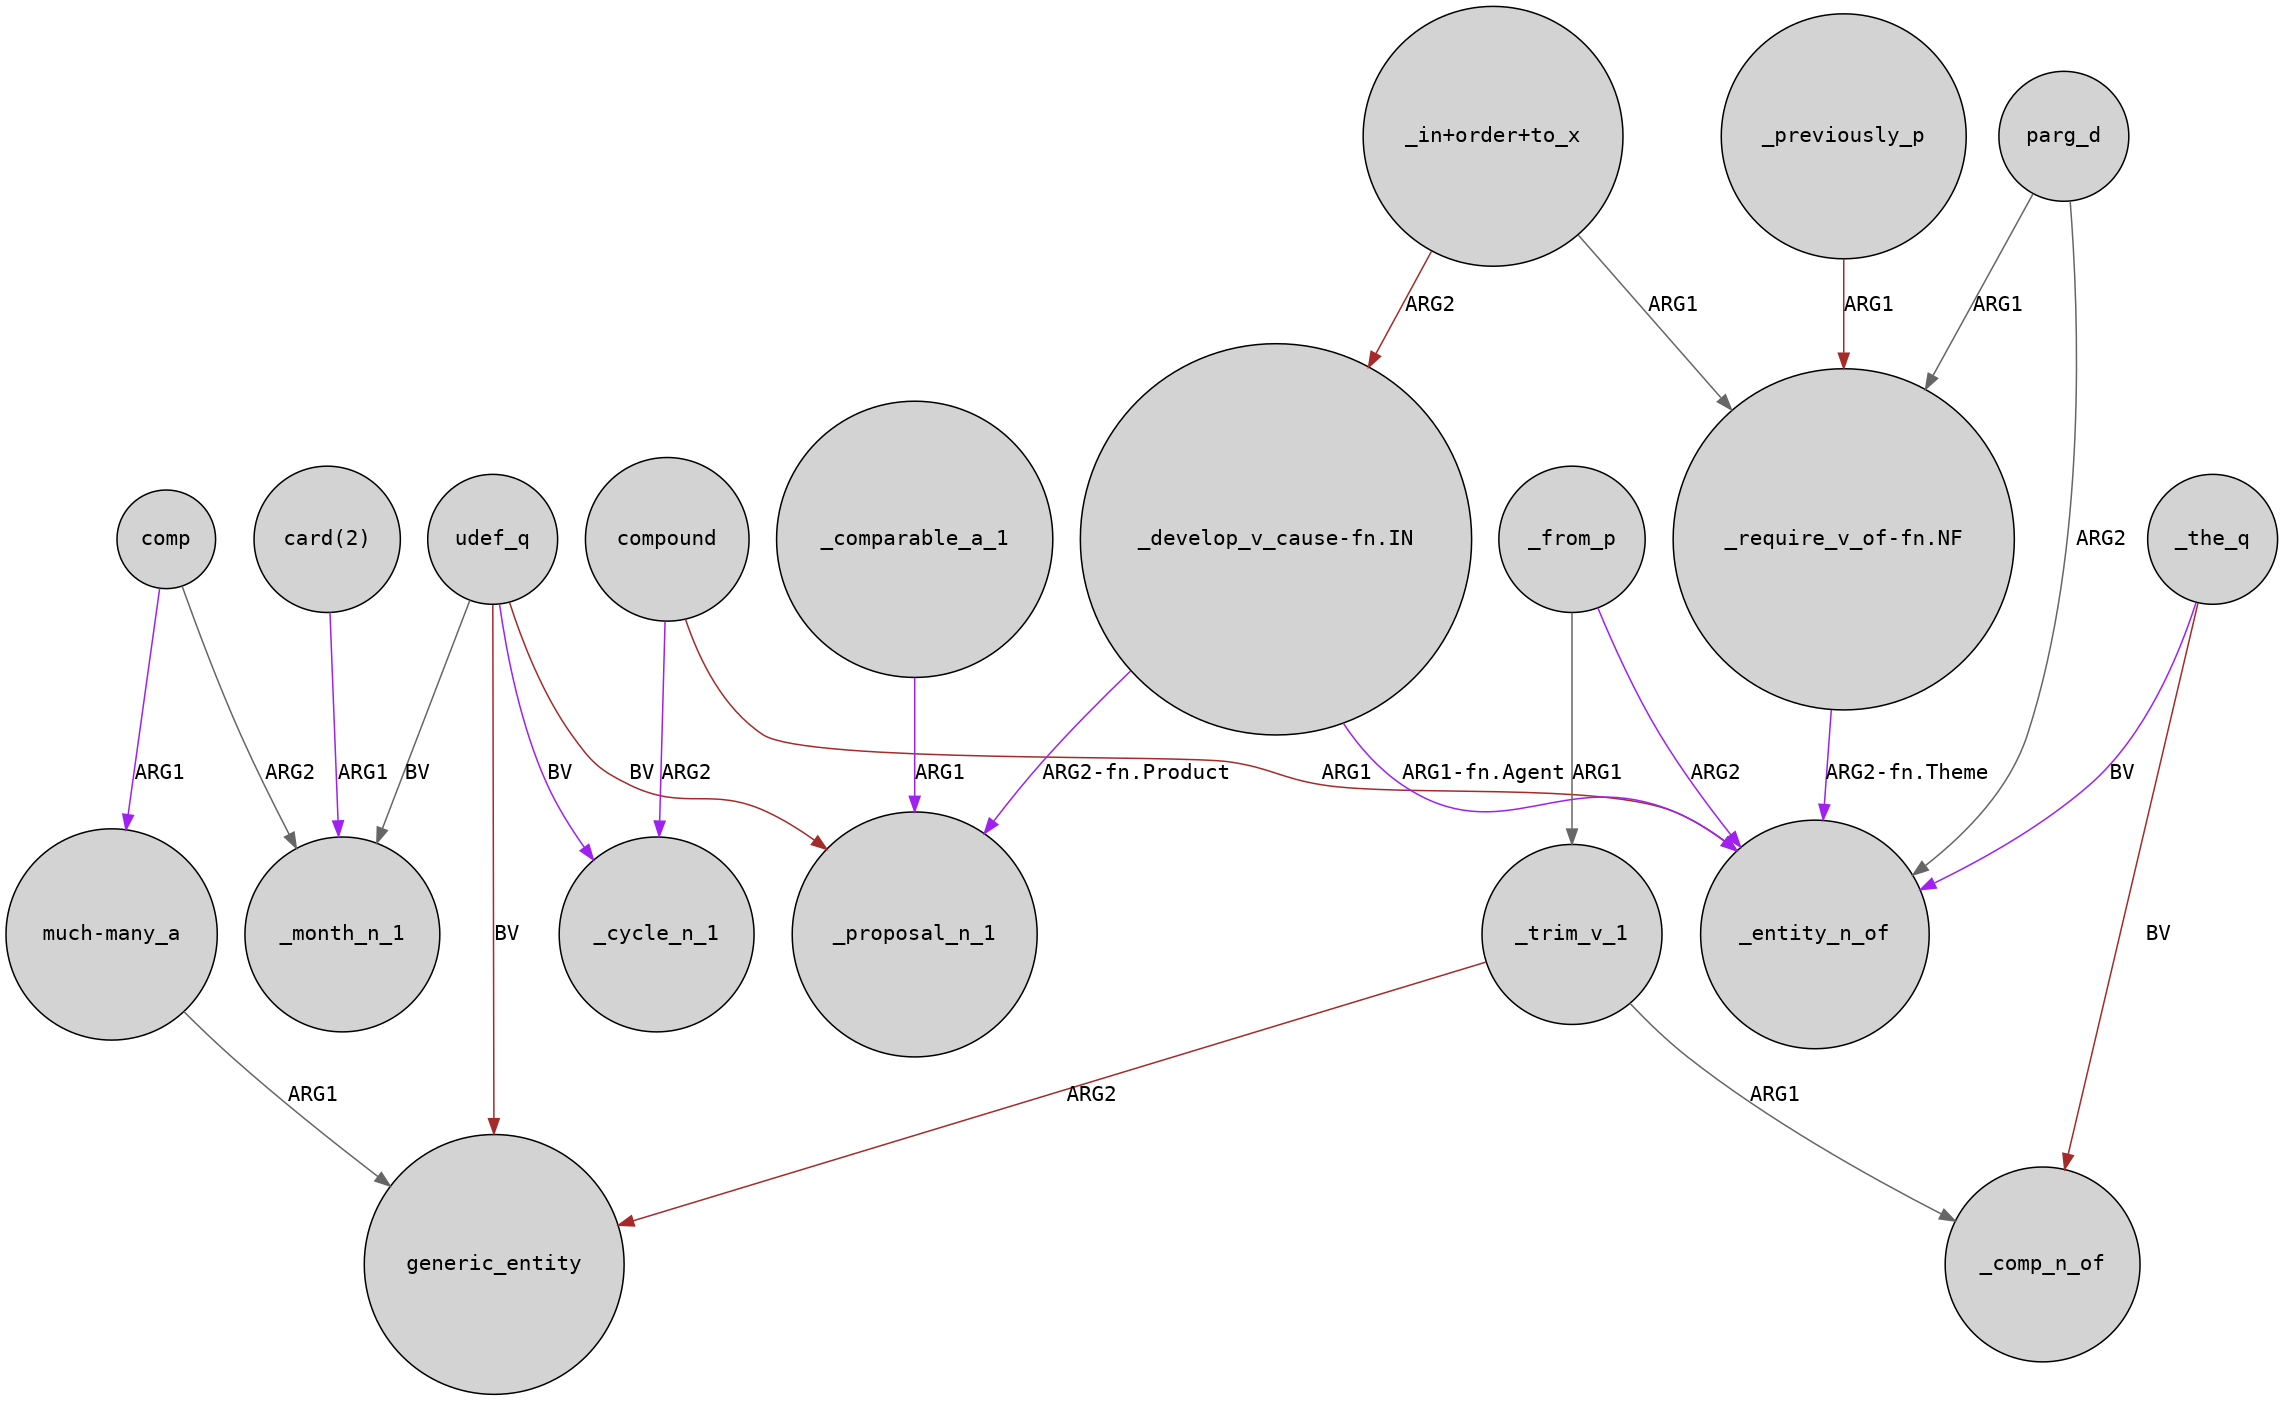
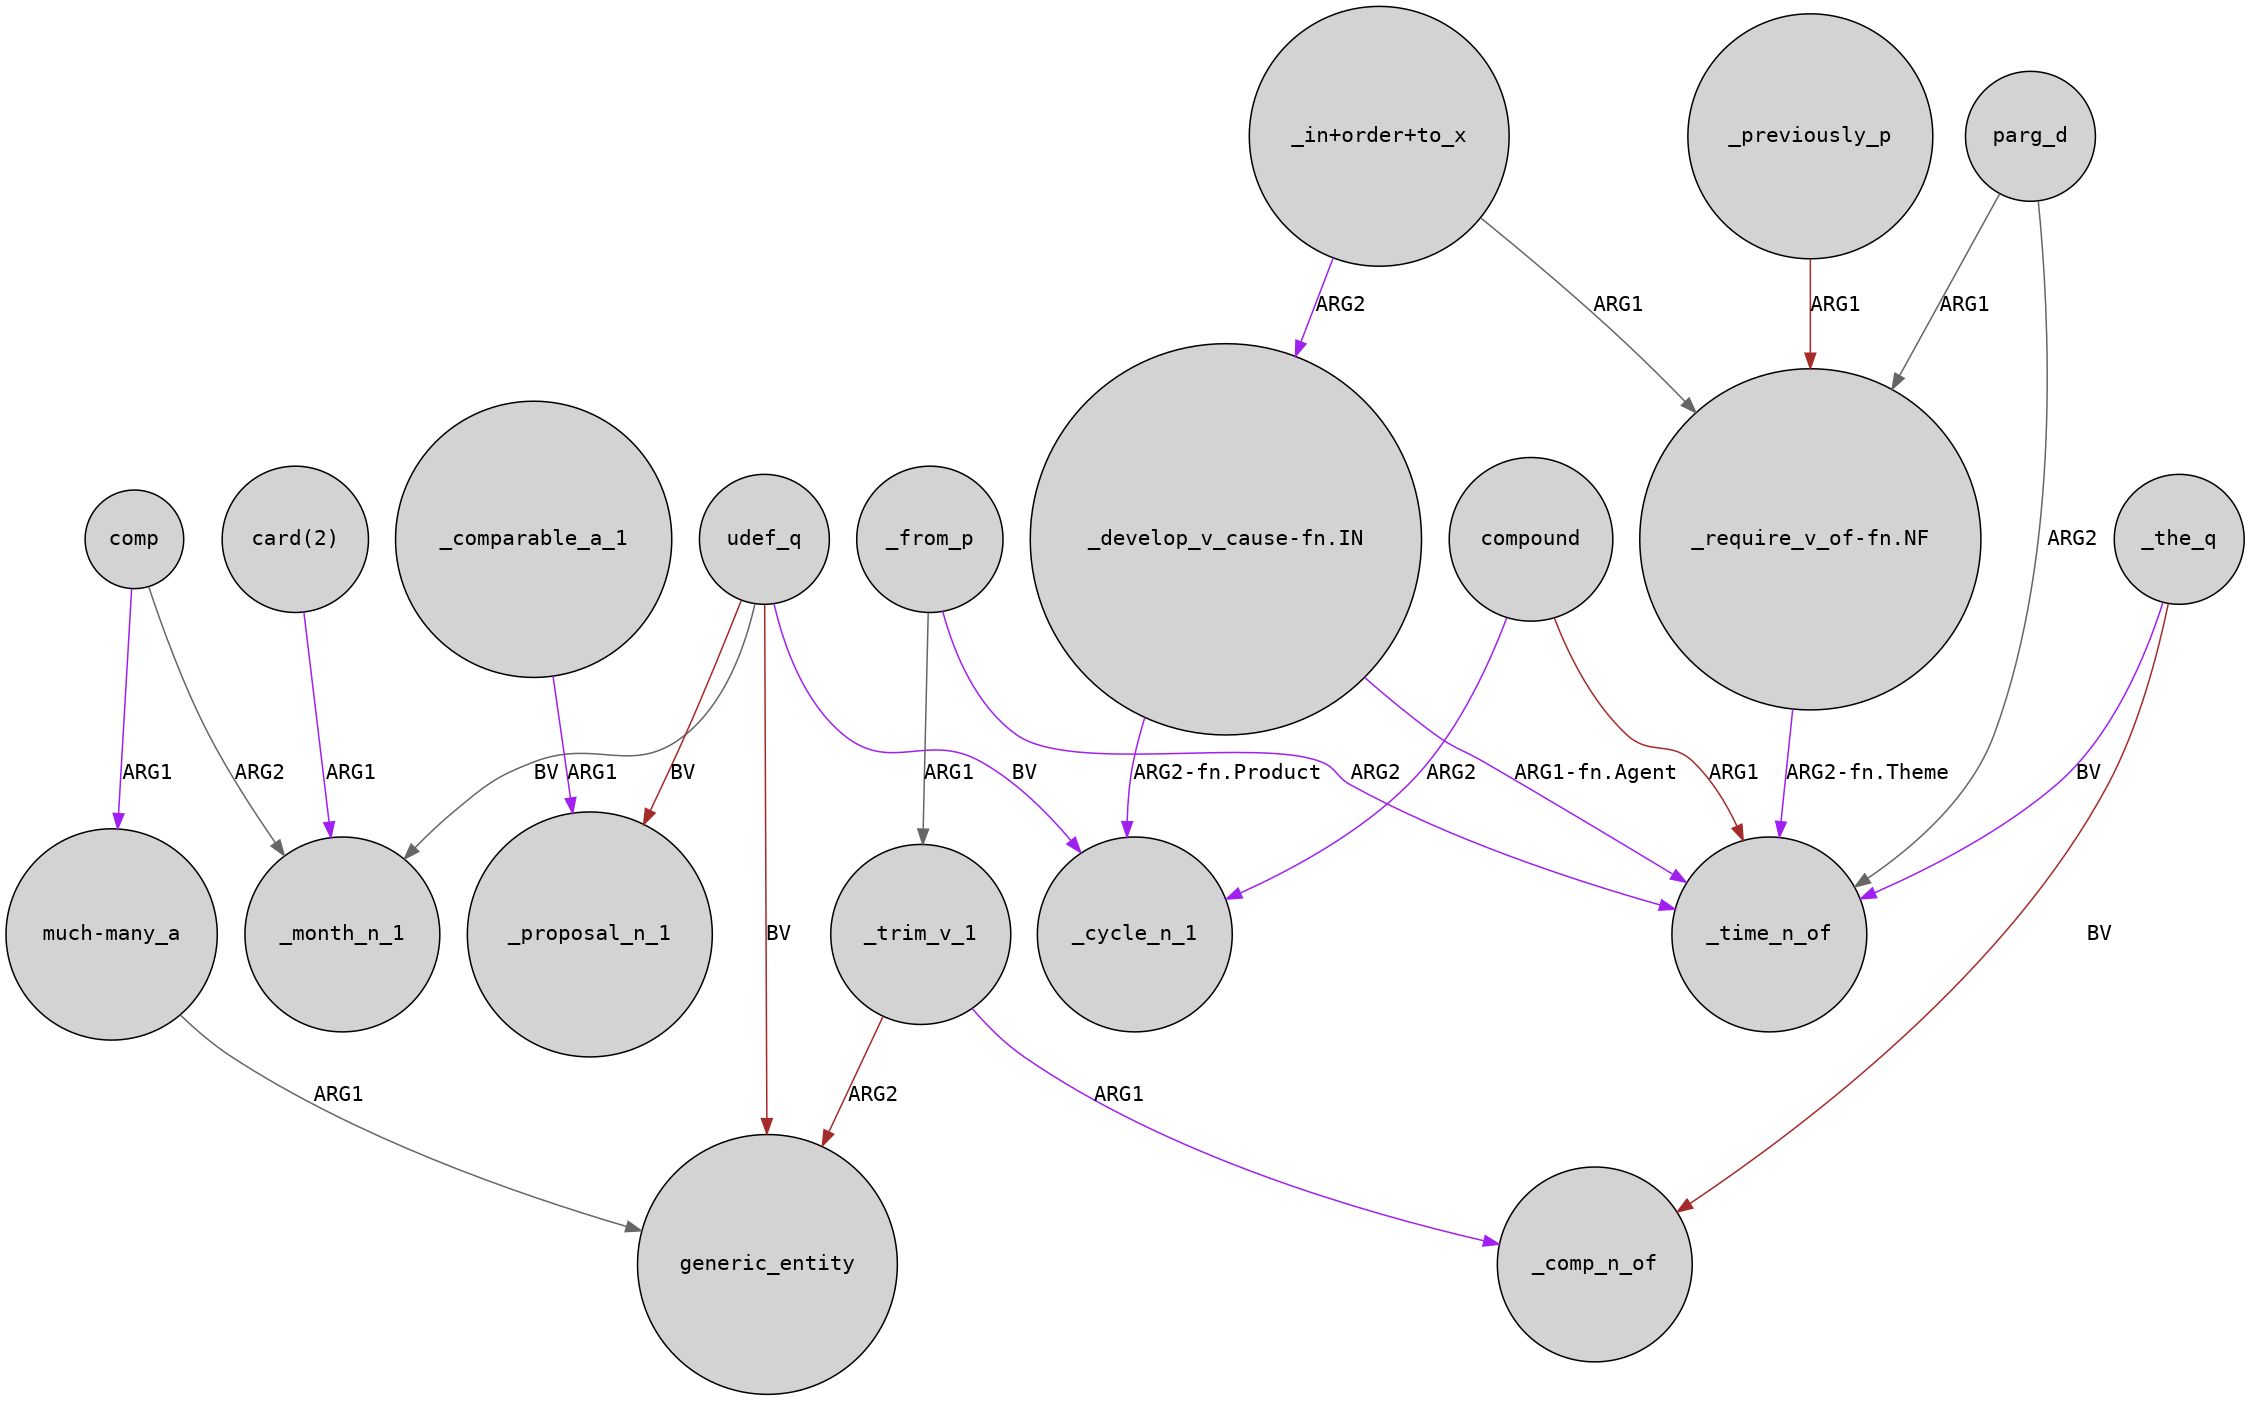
edge "_in+order+to_x" -> "_develop_v_cause-fn.IN": color brown -> purple
edge "_develop_v_cause-fn.IN" -> "_proposal_n_1": now "_develop_v_cause-fn.IN" -> "_cycle_n_1"
node "_entity_n_of": label "_entity_n_of" -> "_time_n_of"
edge "_trim_v_1" -> "_comp_n_of": color gray40 -> purple
